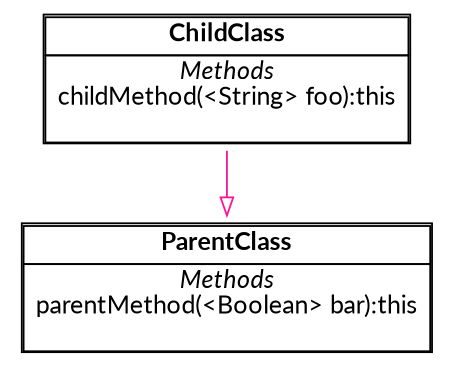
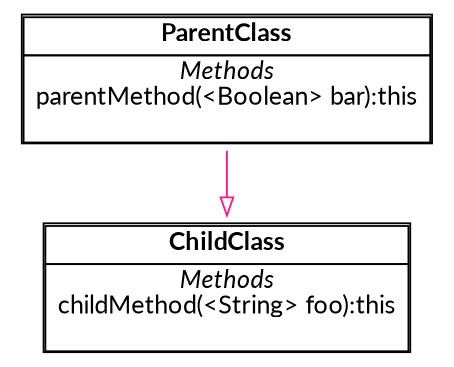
edge "ChildClass" -> "ParentClass": reversed
